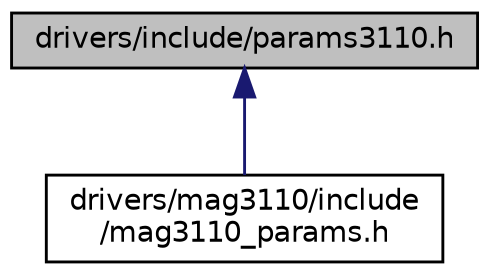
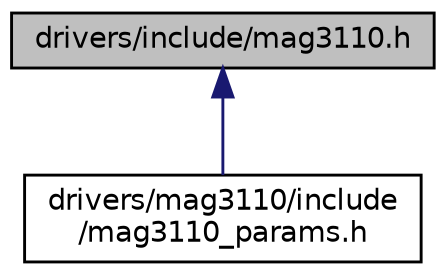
node "drivers/include/params3110.h": label "drivers/include/params3110.h" -> "drivers/include/mag3110.h"
